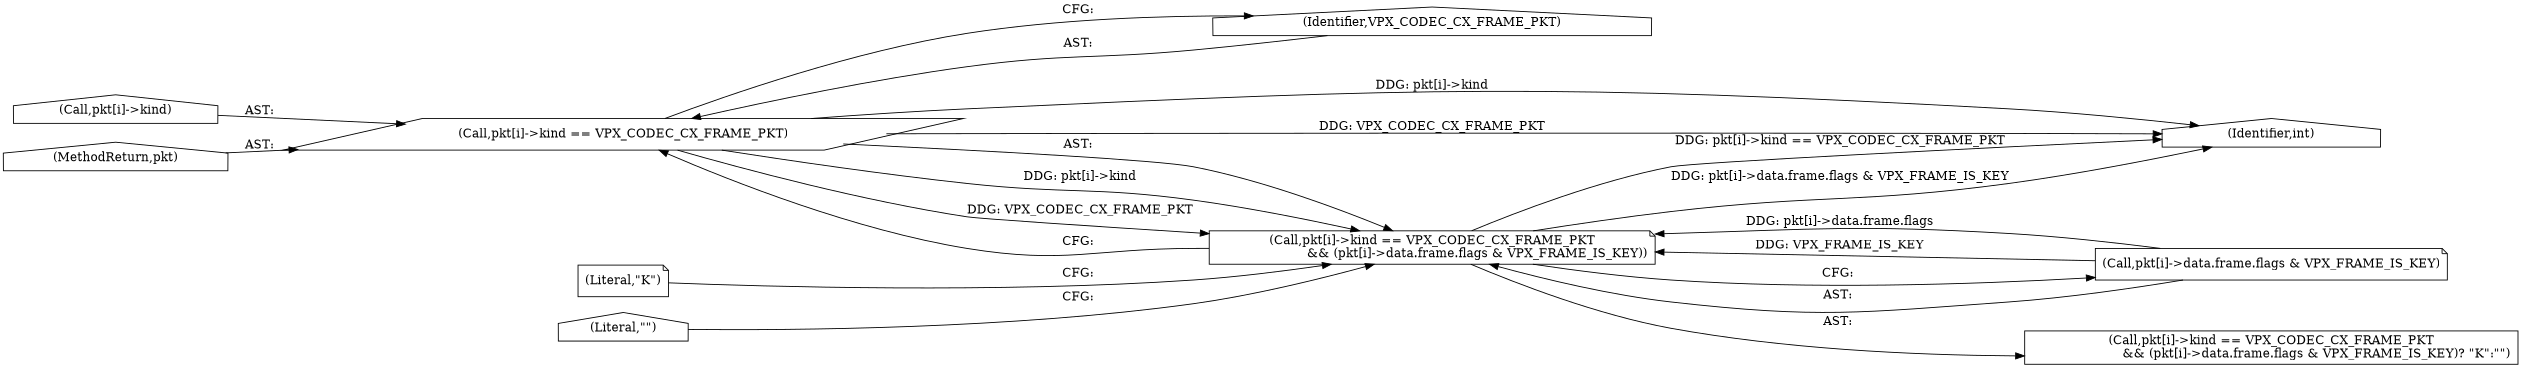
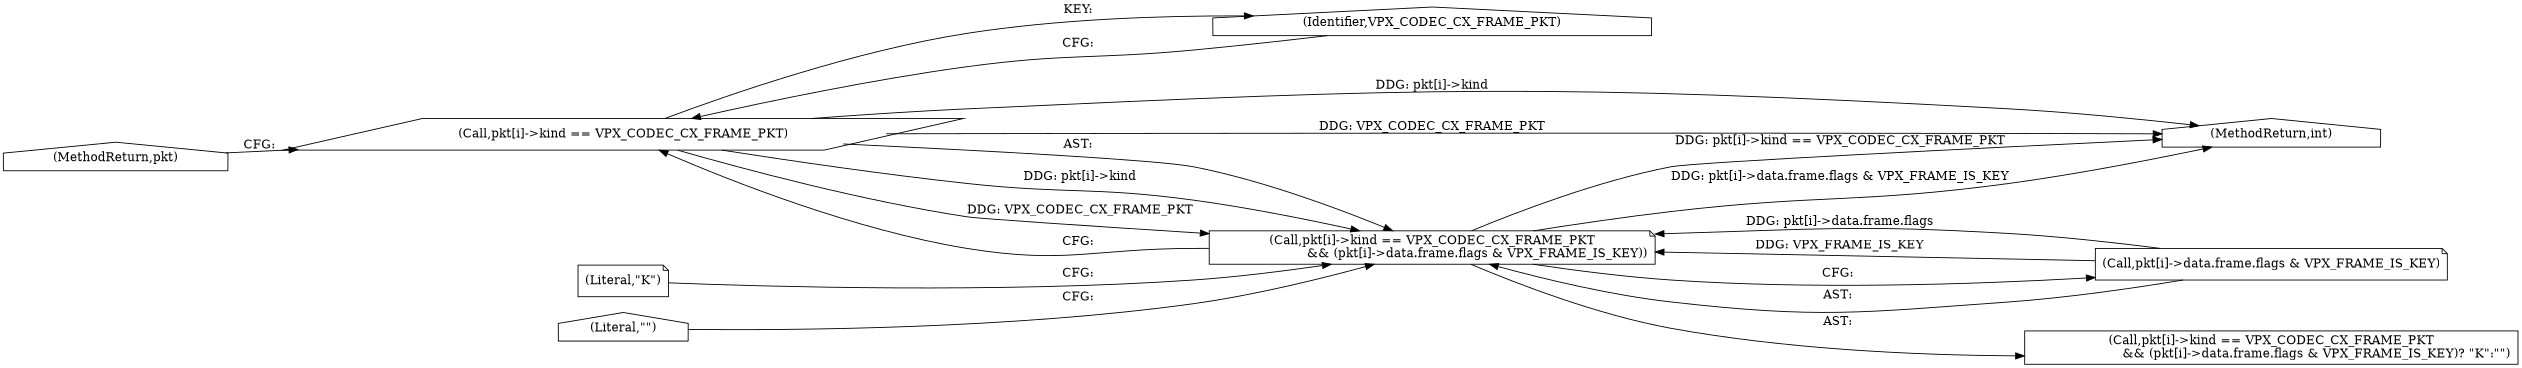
edge "(Call,pkt[i]->kind == VPX_CODEC_CX_FRAME_PKT)" -> "(Identifier,VPX_CODEC_CX_FRAME_PKT)": label "CFG: " -> "KEY: "
edge "(Identifier,VPX_CODEC_CX_FRAME_PKT)" -> "(Call,pkt[i]->kind == VPX_CODEC_CX_FRAME_PKT)": label "AST: " -> "CFG: "
node "(Call,pkt[i]->kind)": removed
node "(Identifier,int)": label "(Identifier,int)" -> "(MethodReturn,int)"
edge "(MethodReturn,pkt)" -> "(Call,pkt[i]->kind == VPX_CODEC_CX_FRAME_PKT)": label "AST: " -> "CFG: "
